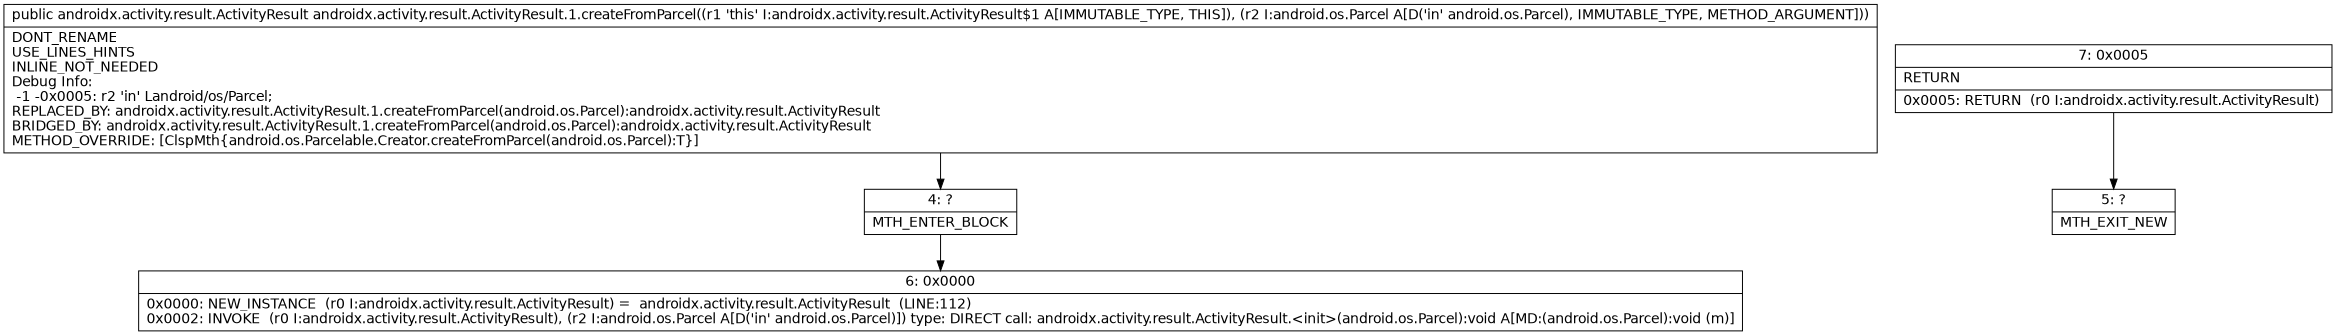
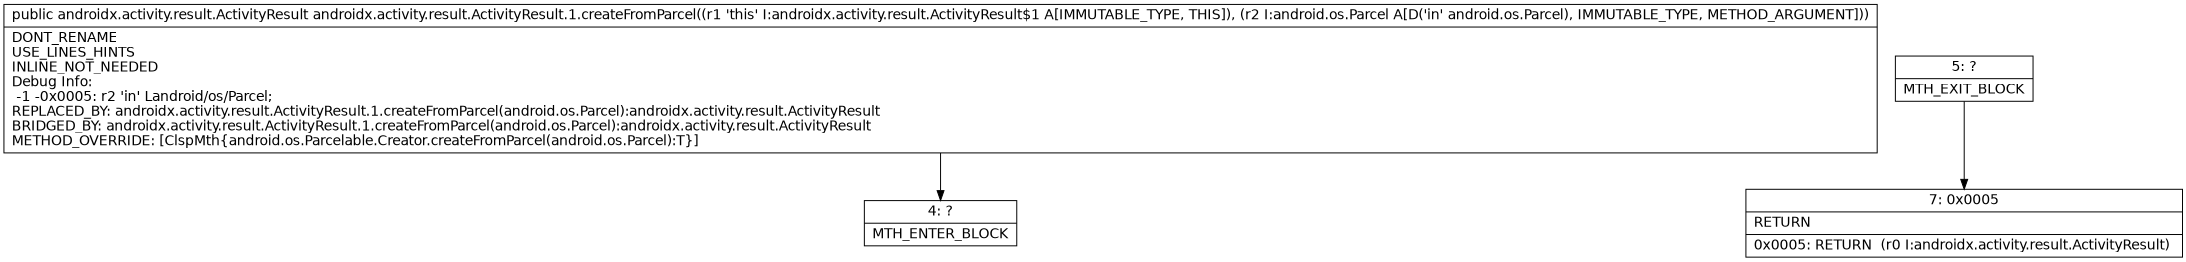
edge "7: 0x0005" -> "5: ?": reversed
node "5: ?": text "MTH_EXIT_NEW" -> "MTH_EXIT_BLOCK"
node "6: 0x0000": removed
